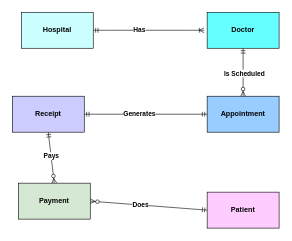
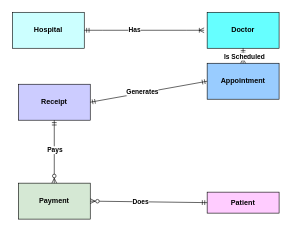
node "Hospital": moved (57, 30) -> (48, 30)
node "Receipt": moved (48, 114) -> (54, 102)
node "Appointment": moved (243, 114) -> (243, 81)
node "Patient": size 72x36 -> 72x21
